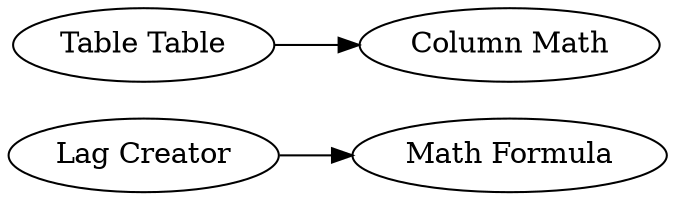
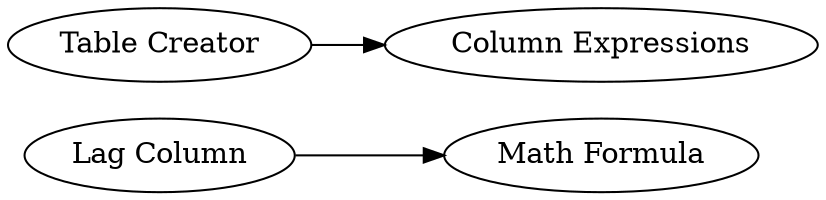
node "Table Table": label "Table Table" -> "Table Creator"
node "Column Math": label "Column Math" -> "Column Expressions"
node "Lag Creator": label "Lag Creator" -> "Lag Column"
